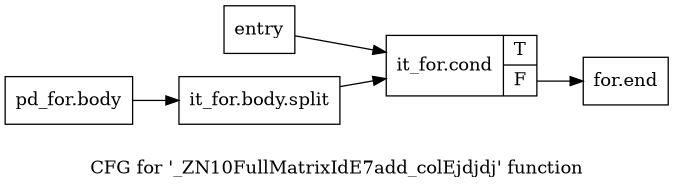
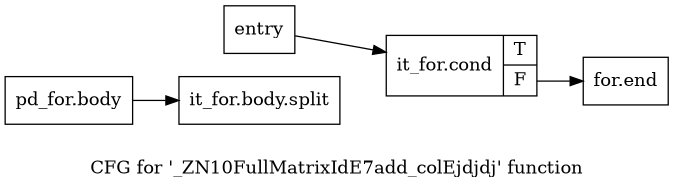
edge "it_for.body.split" -> "it_for.cond": removed
